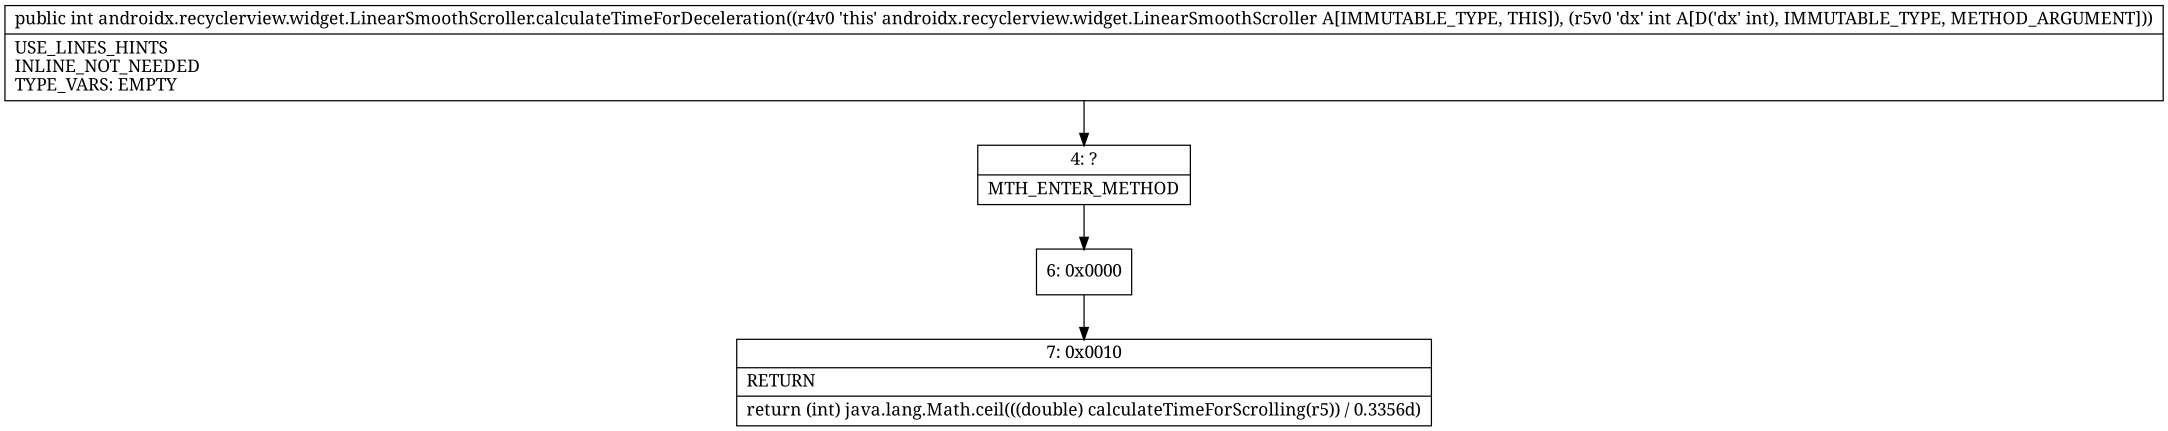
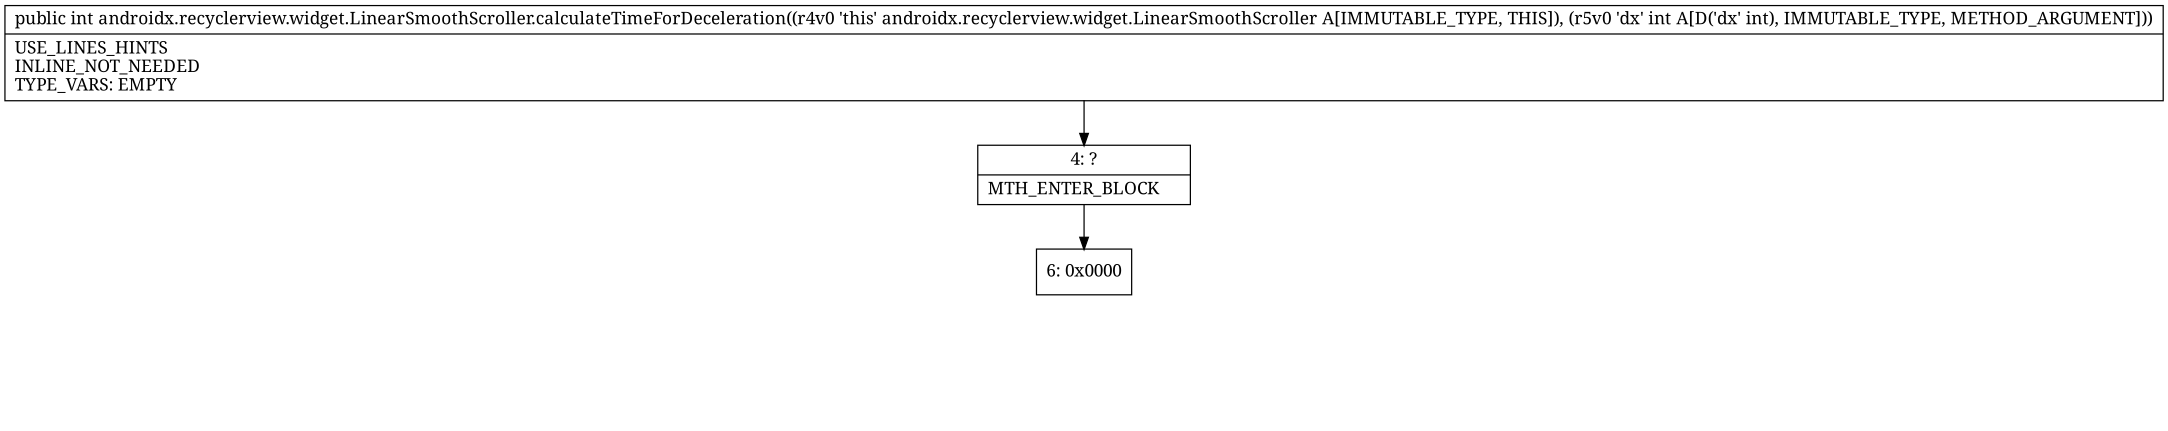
node "4: ?": text "MTH_ENTER_METHOD" -> "MTH_ENTER_BLOCK"
node "7: 0x0010": removed
